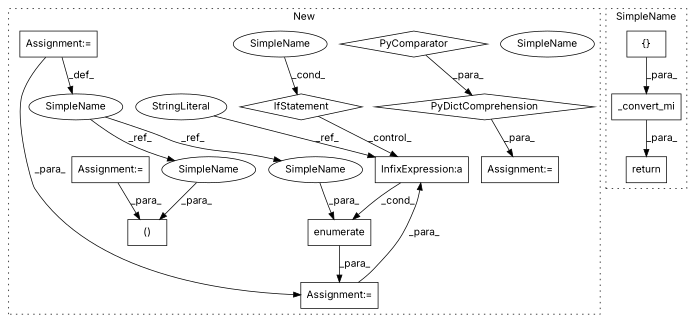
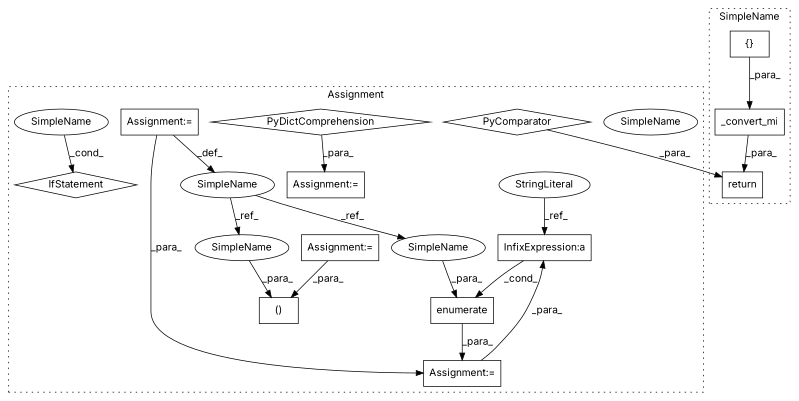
cluster "New": label "New" -> "Assignment"
edge "PyComparator" -> "PyDictComprehension": now "PyComparator" -> "return"
edge "IfStatement" -> "InfixExpression:a": removed, label "_control_"
